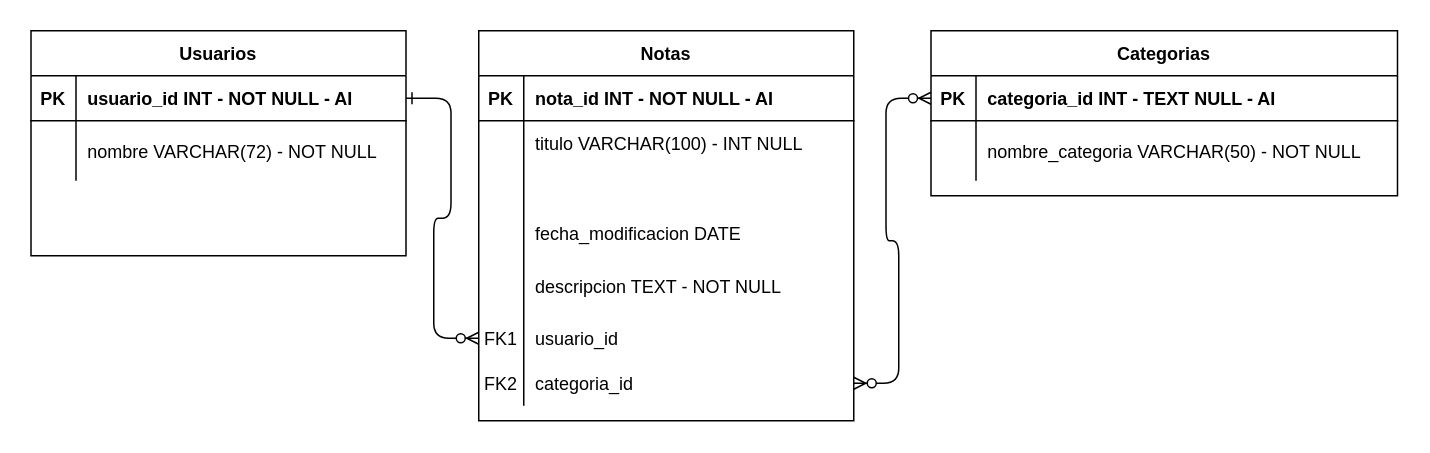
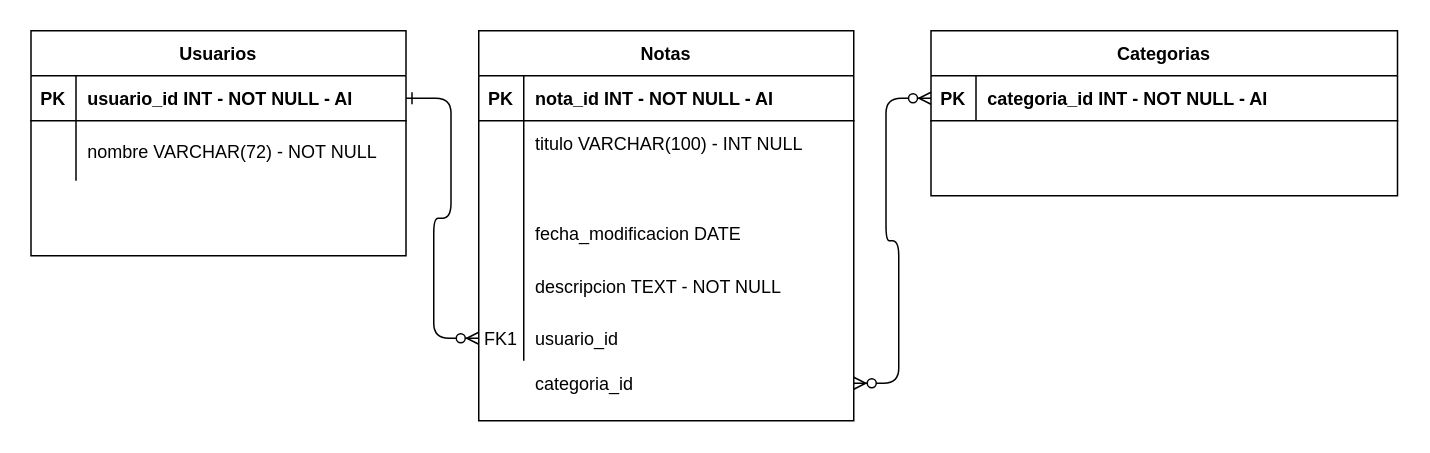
node "categoria_id INT - TEXT NULL - AI": label "categoria_id INT - TEXT NULL - AI" -> "categoria_id INT - NOT NULL - AI"
node "nombre_categoria VARCHAR(50) - NOT NULL": removed
node "FK2": removed
